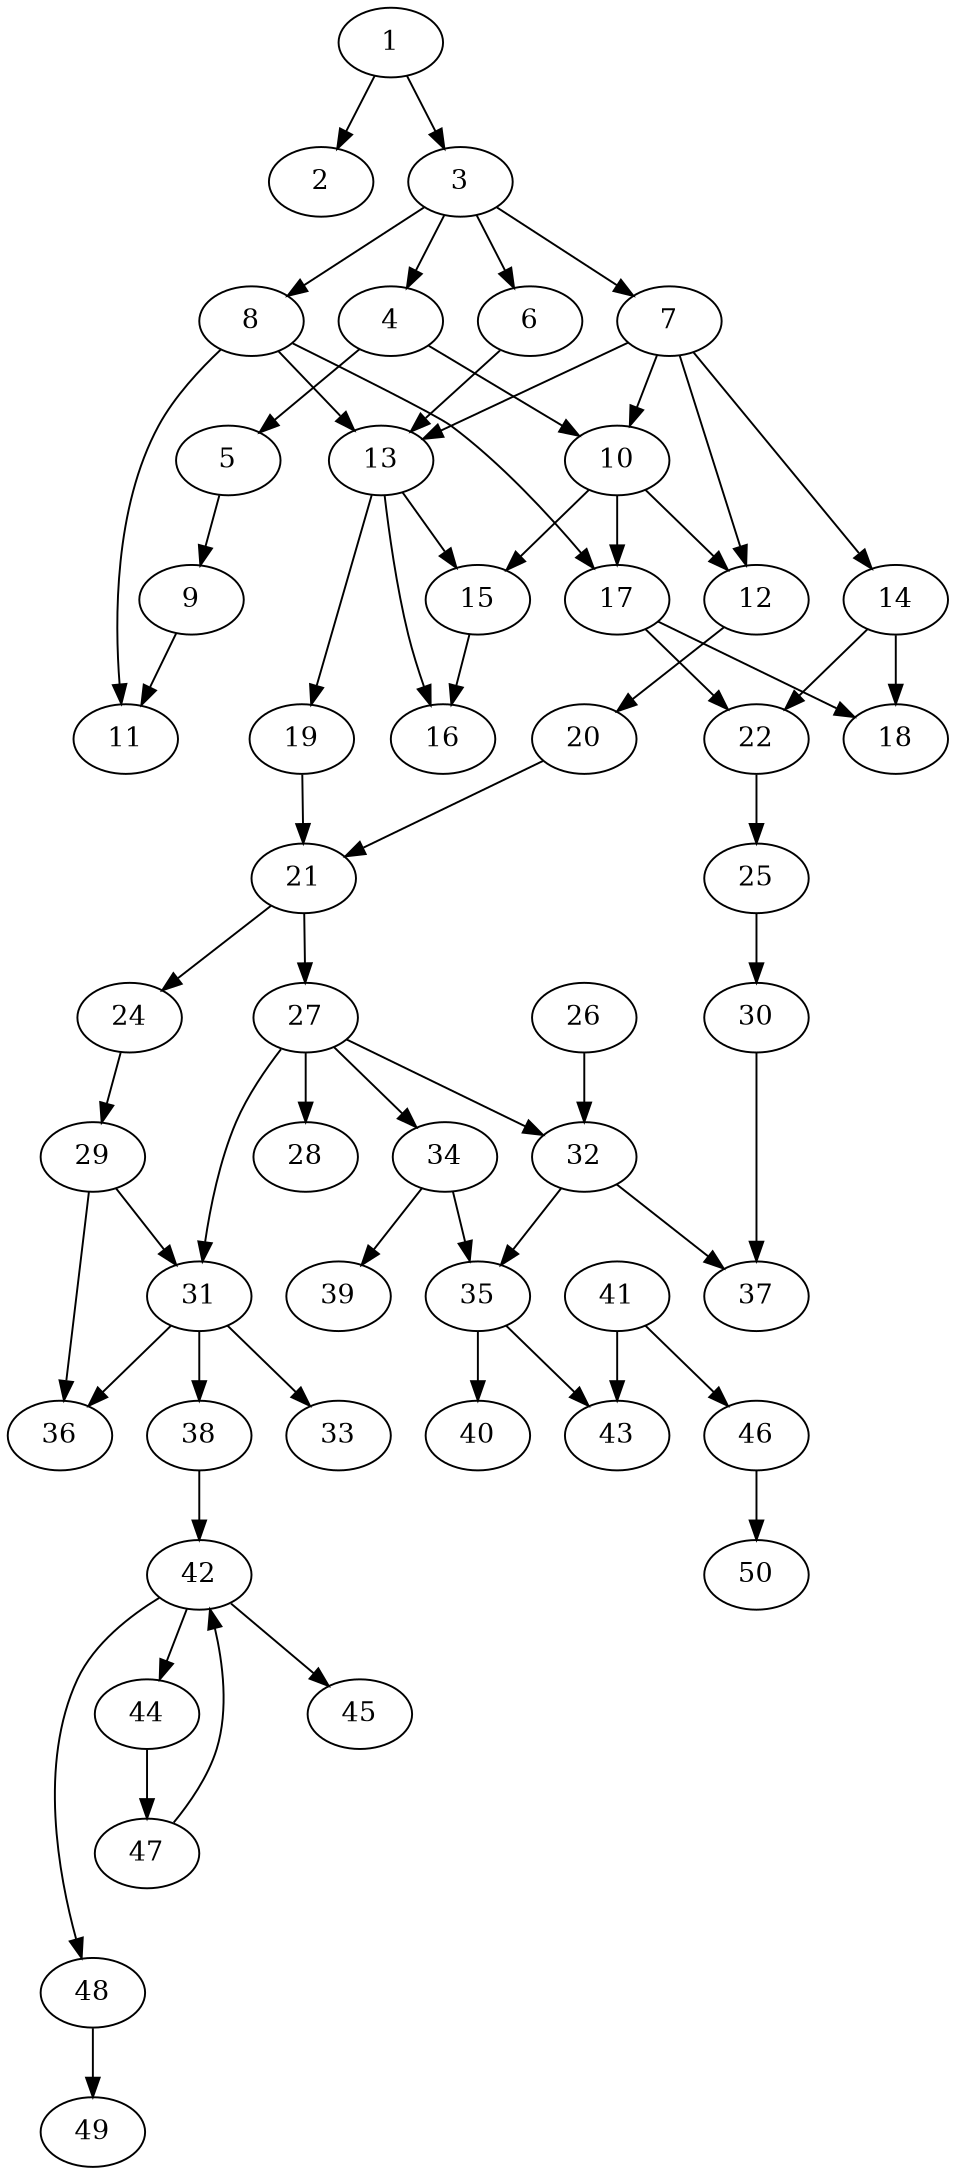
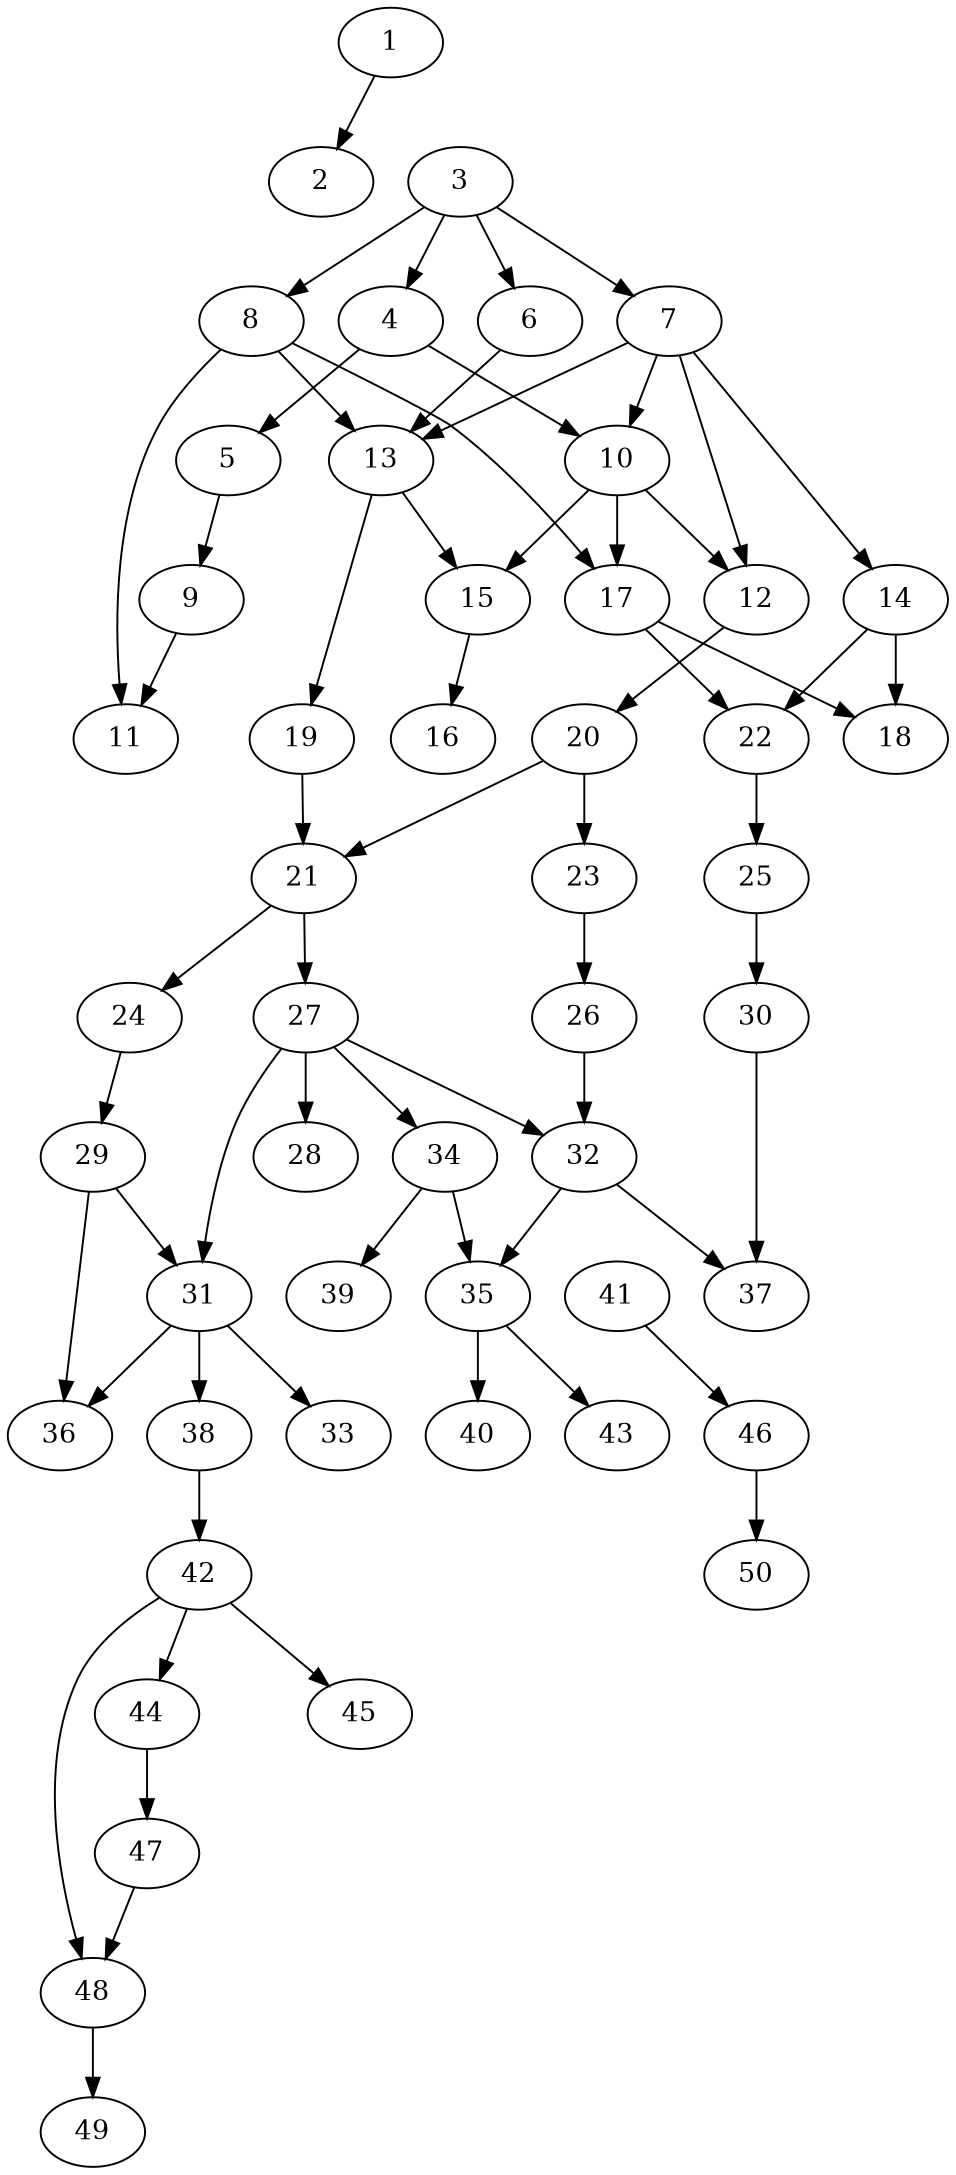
edge "1" -> "3": removed
edge "13" -> "16": removed
node "23": added
edge "41" -> "43": removed
edge "47" -> "42": now "47" -> "48"
